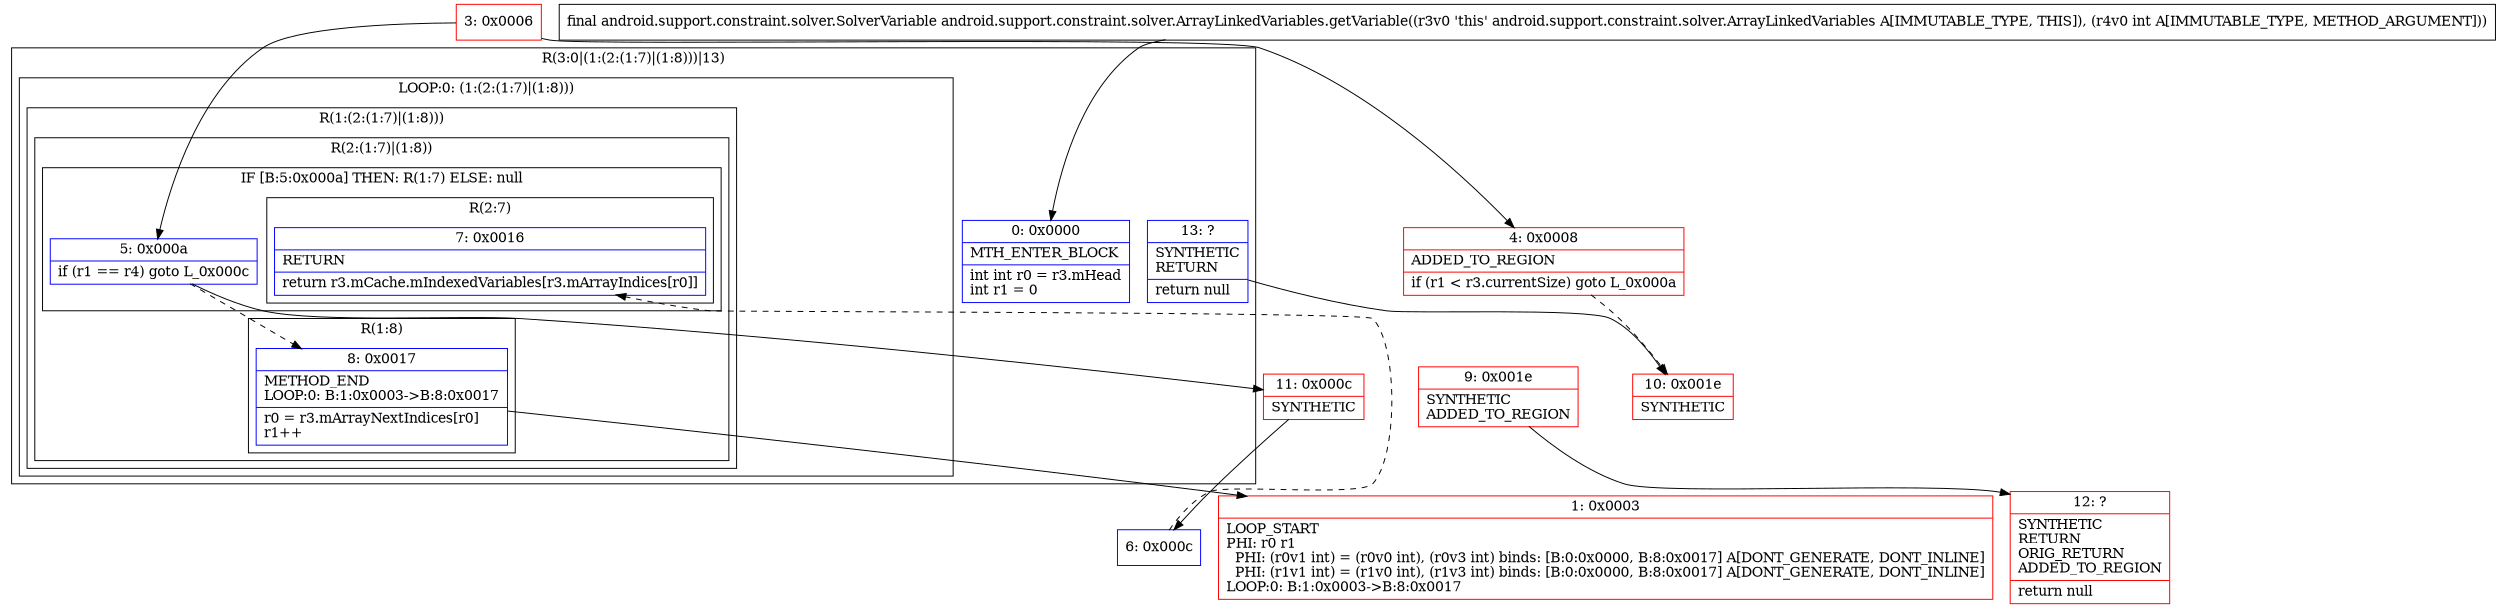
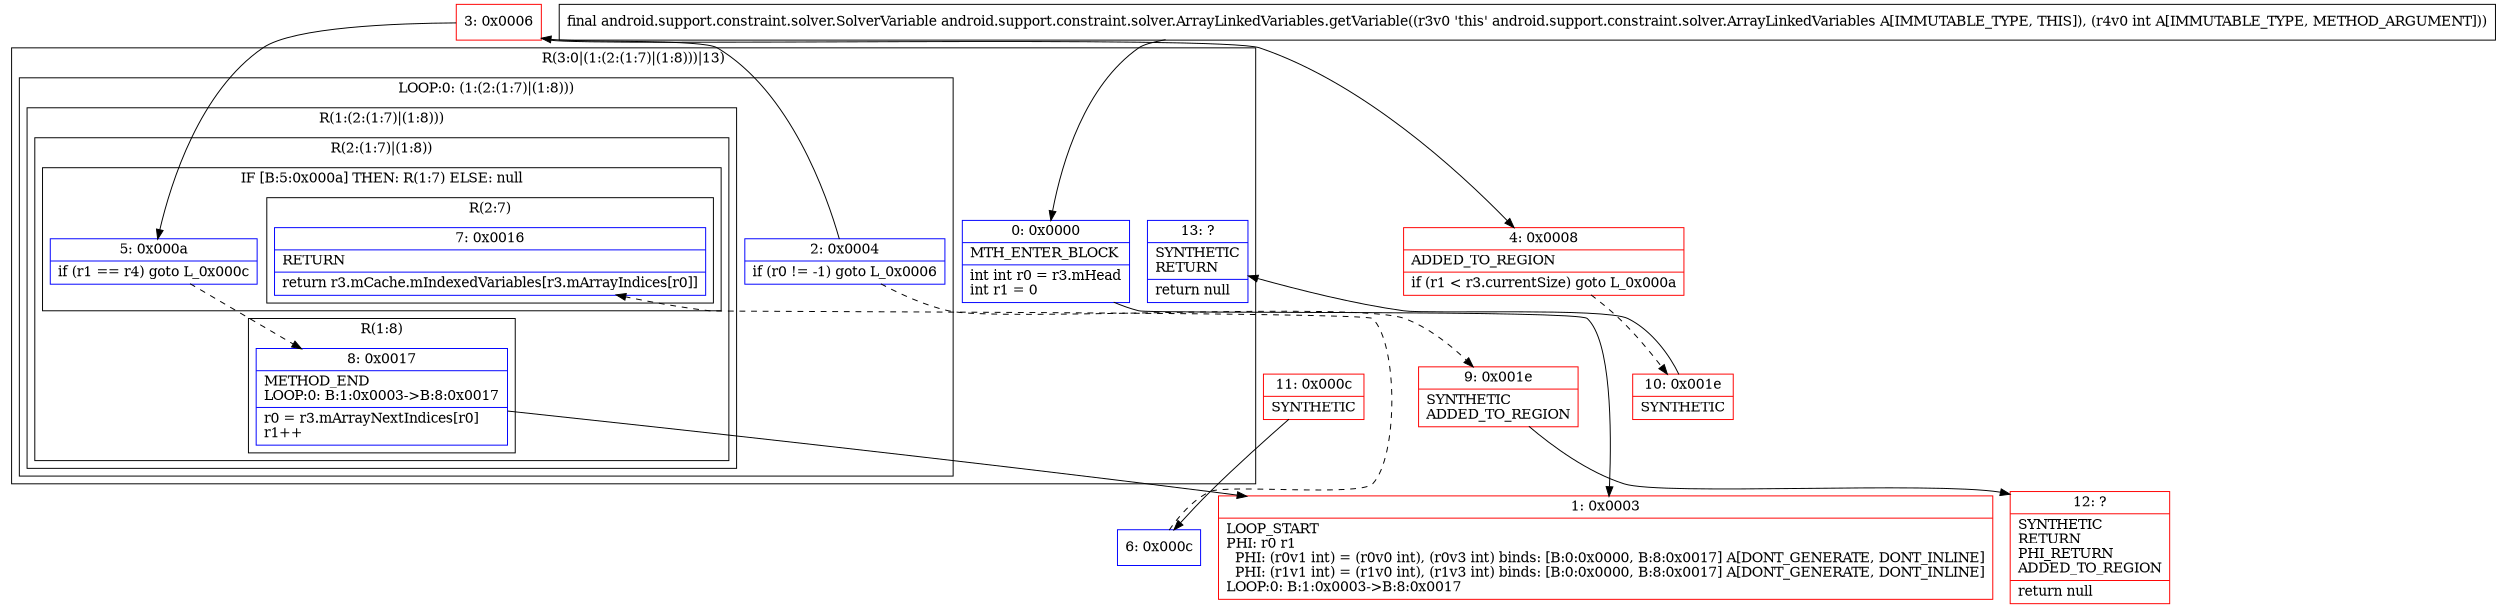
node "2: 0x0004": added
edge "13: ?" -> "10: 0x001e": reversed
edge "0: 0x0000" -> "1: 0x0003": added
edge "5: 0x000a" -> "11: 0x000c": removed
node "12: ?": text "ORIG_RETURN" -> "PHI_RETURN"
